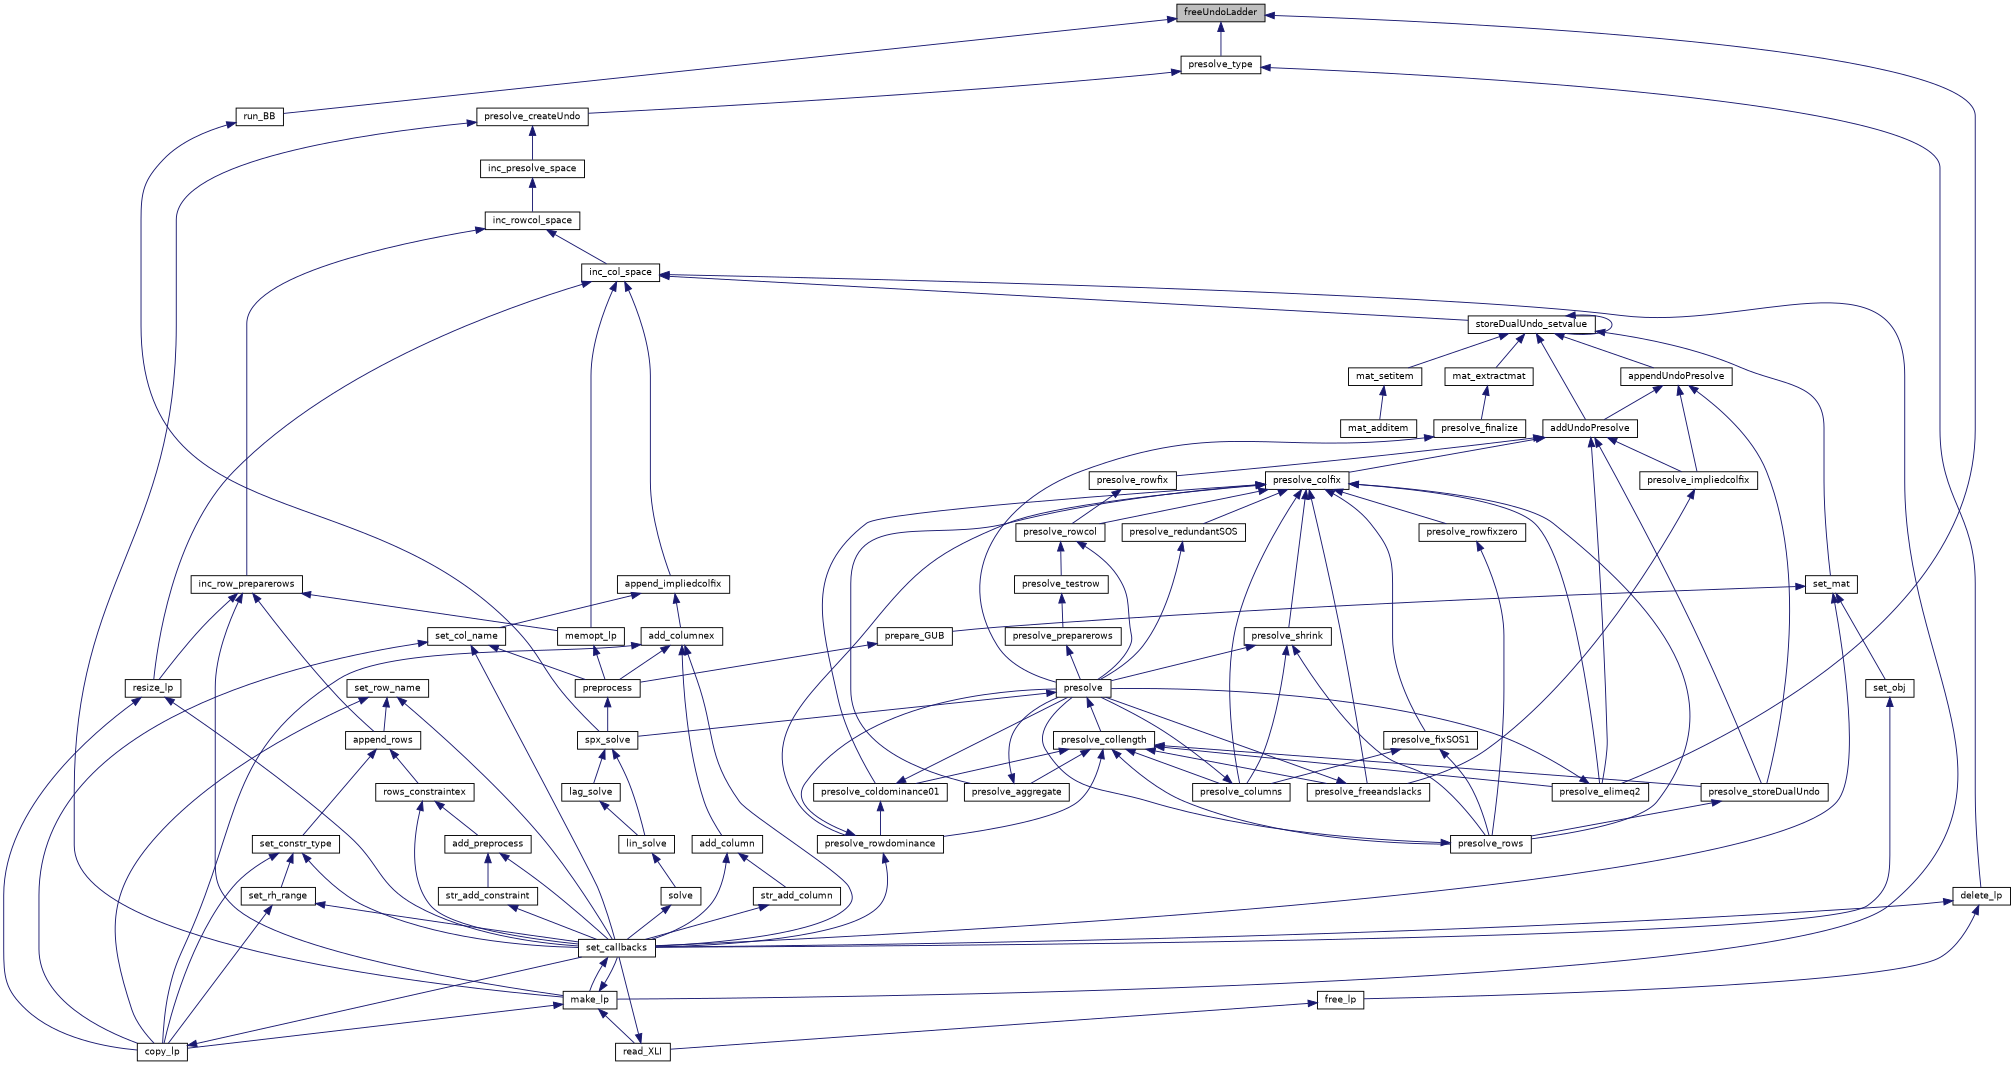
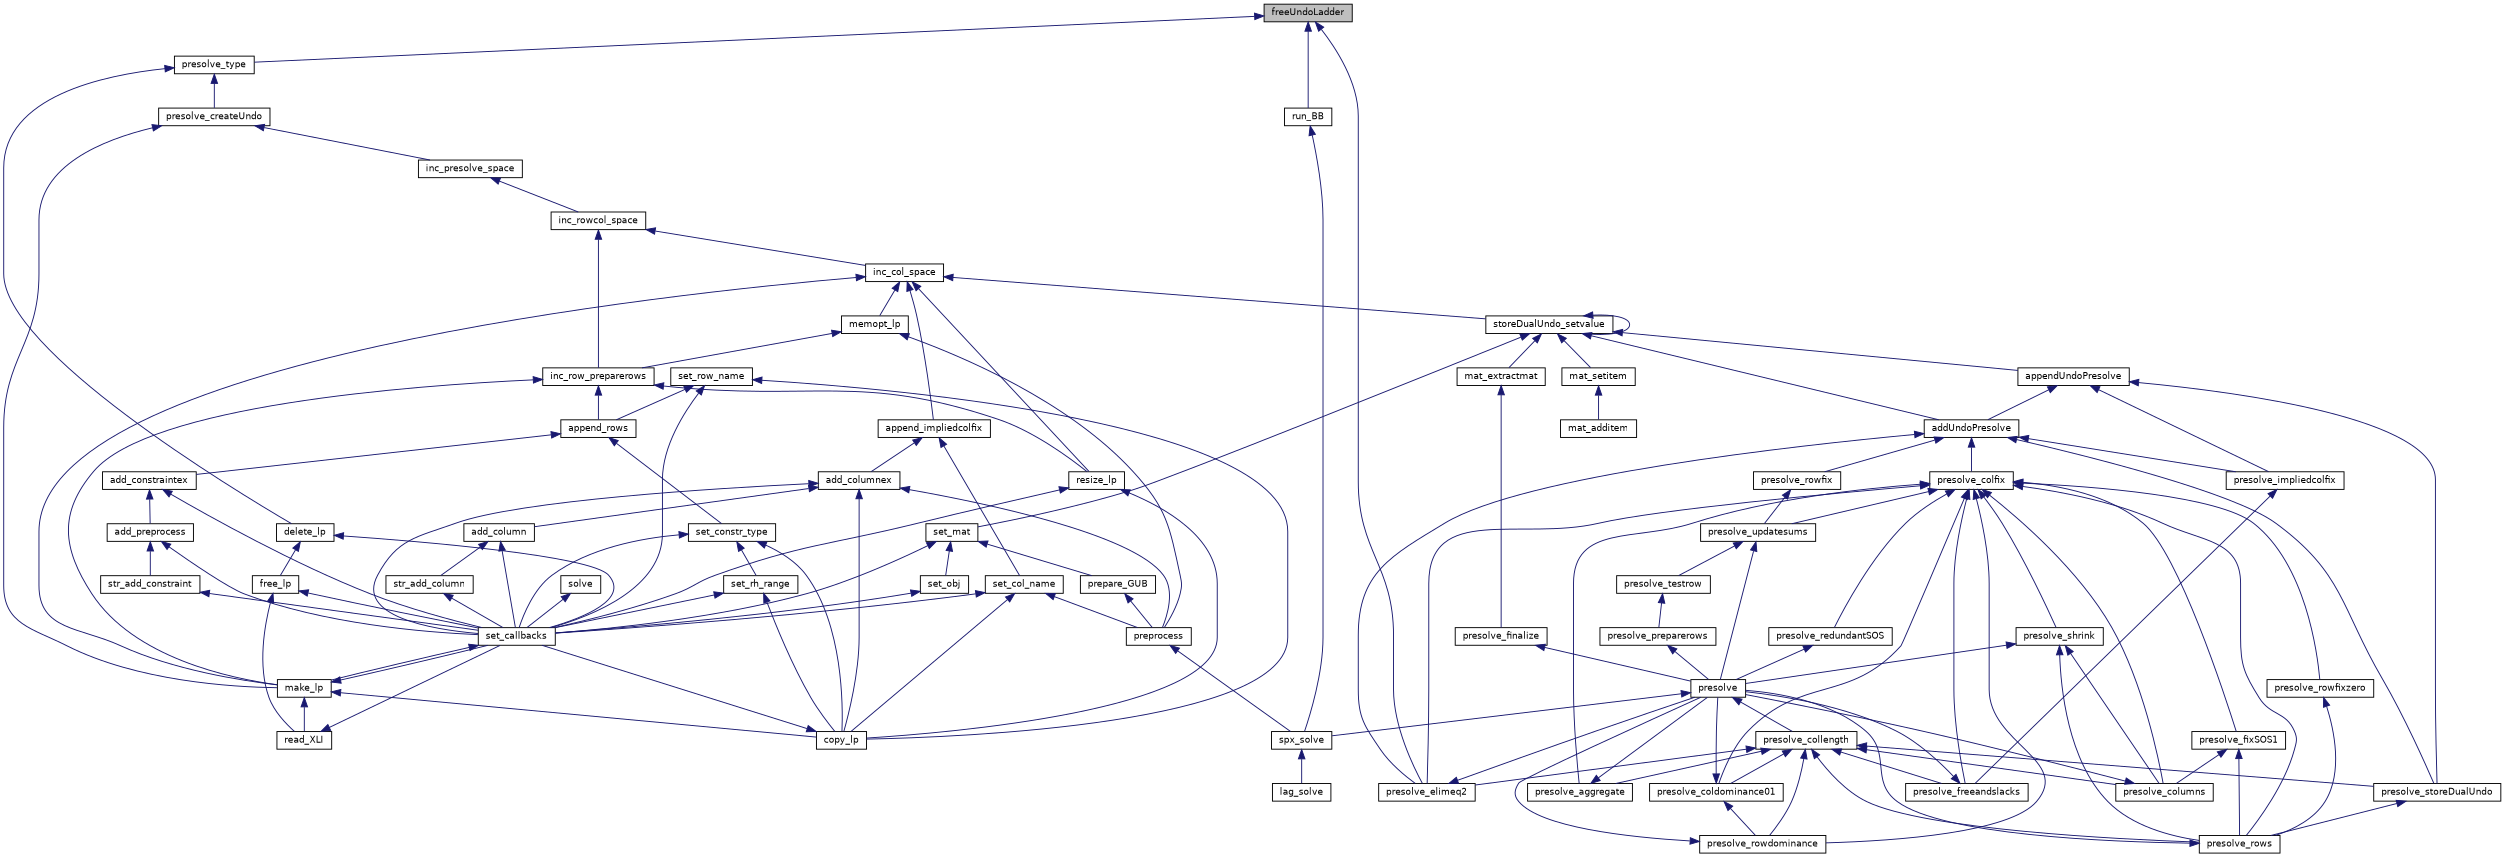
node "presolve_rowcol": label "presolve_rowcol" -> "presolve_updatesums"
edge "memopt_lp" -> "inc_row_preparerows": reversed
node "rows_constraintex": label "rows_constraintex" -> "add_constraintex"
node "lin_solve": removed
edge "set_callbacks" -> "presolve_rowdominance": now "set_callbacks" -> "free_lp"
